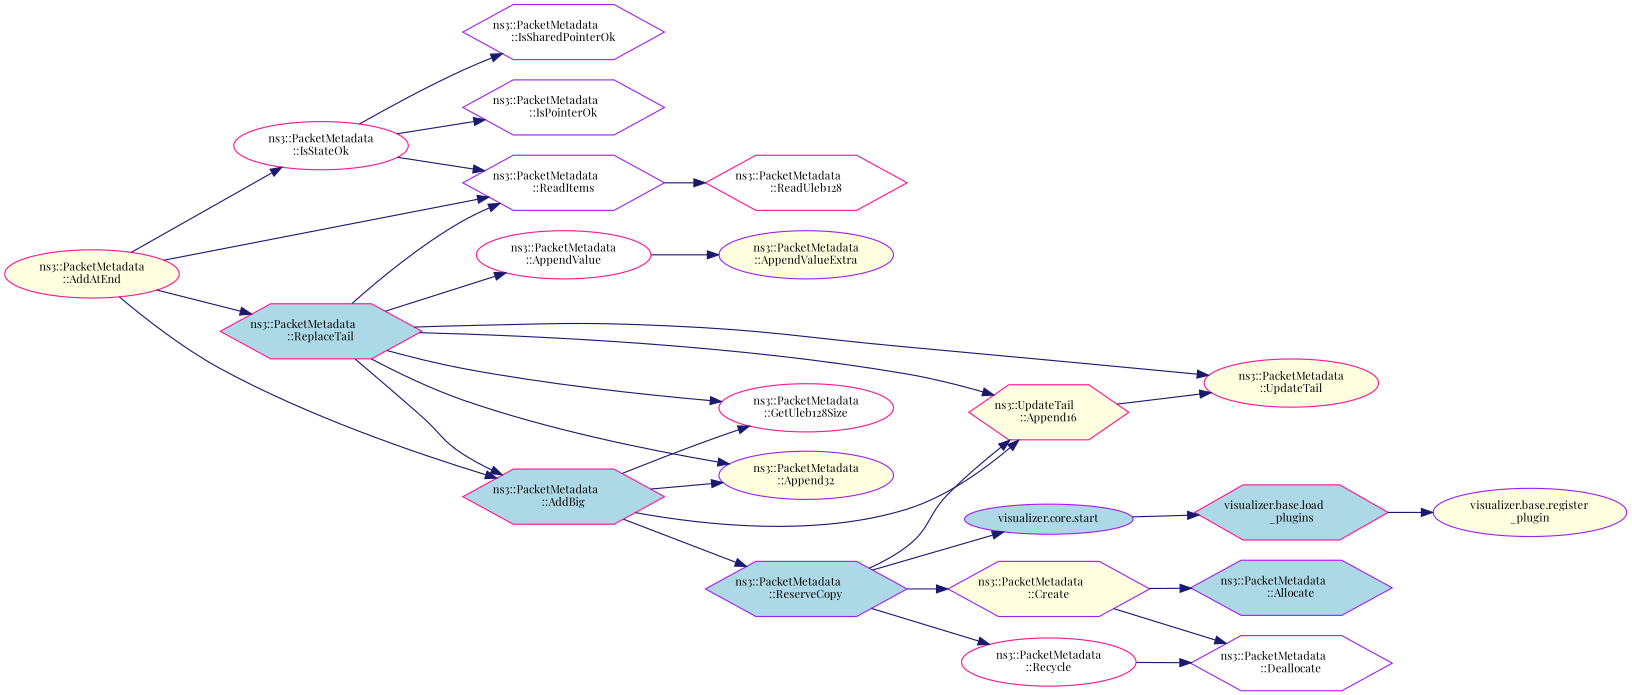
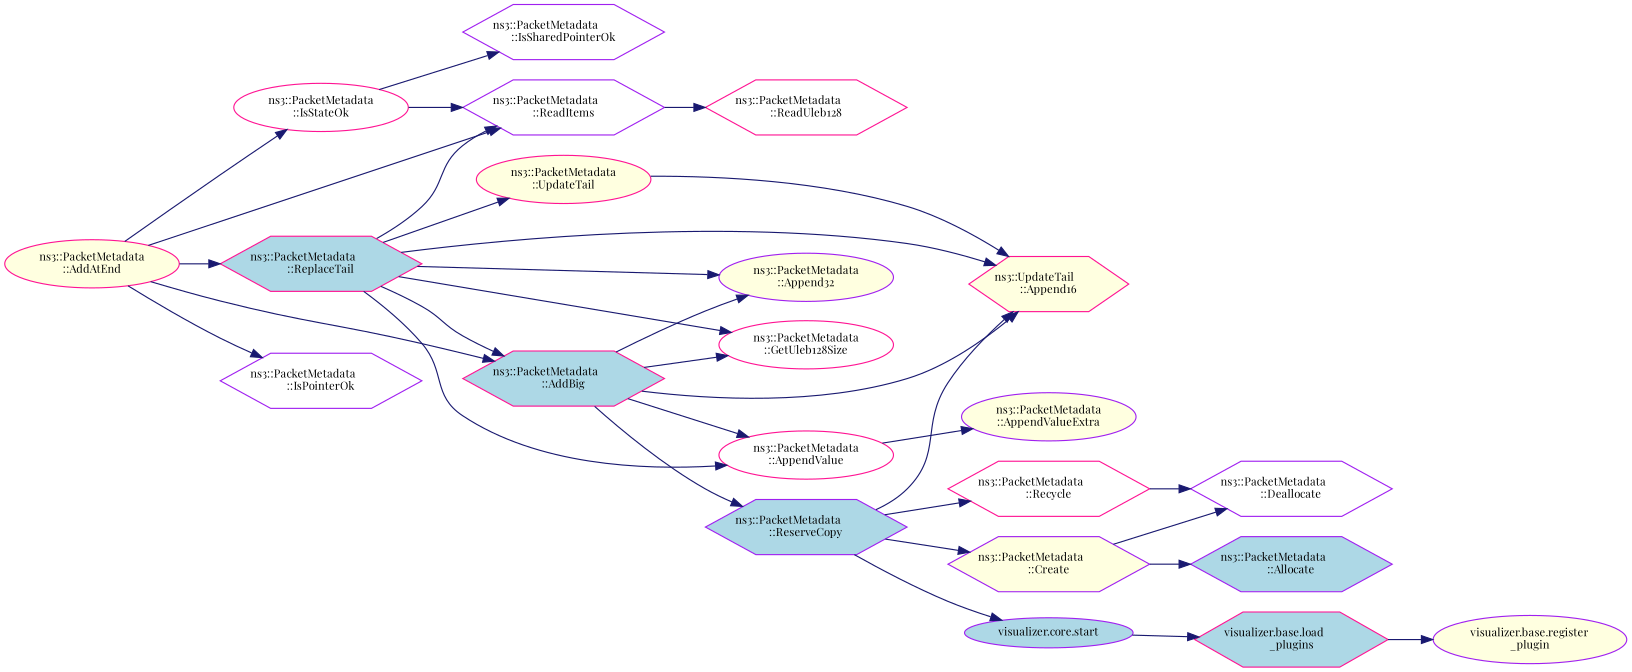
edge "ns3::PacketMetadata ::IsStateOk" -> "ns3::PacketMetadata ::IsPointerOk": now "ns3::PacketMetadata ::AddAtEnd" -> "ns3::PacketMetadata ::IsPointerOk"
edge "ns3::UpdateTail ::Append16" -> "ns3::PacketMetadata ::UpdateTail": reversed
edge "ns3::PacketMetadata ::AddBig" -> "ns3::PacketMetadata ::AppendValue": added
node "ns3::PacketMetadata ::Recycle": shape ellipse -> hexagon
